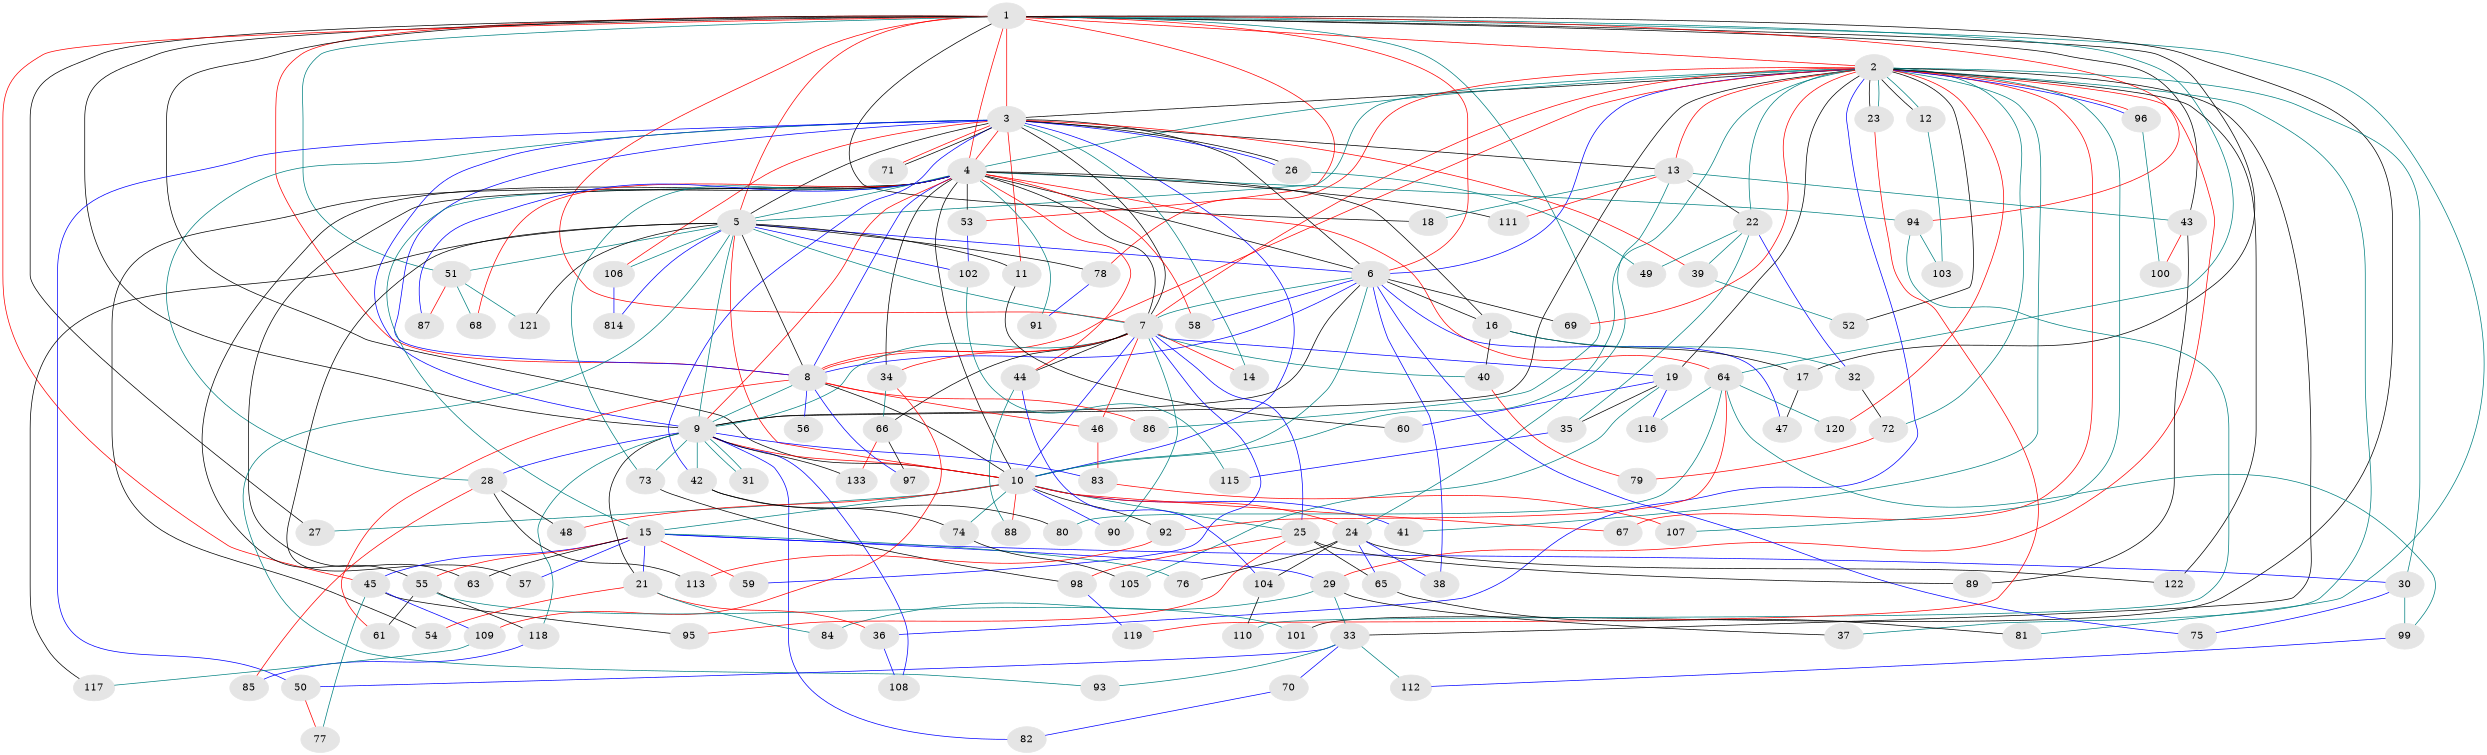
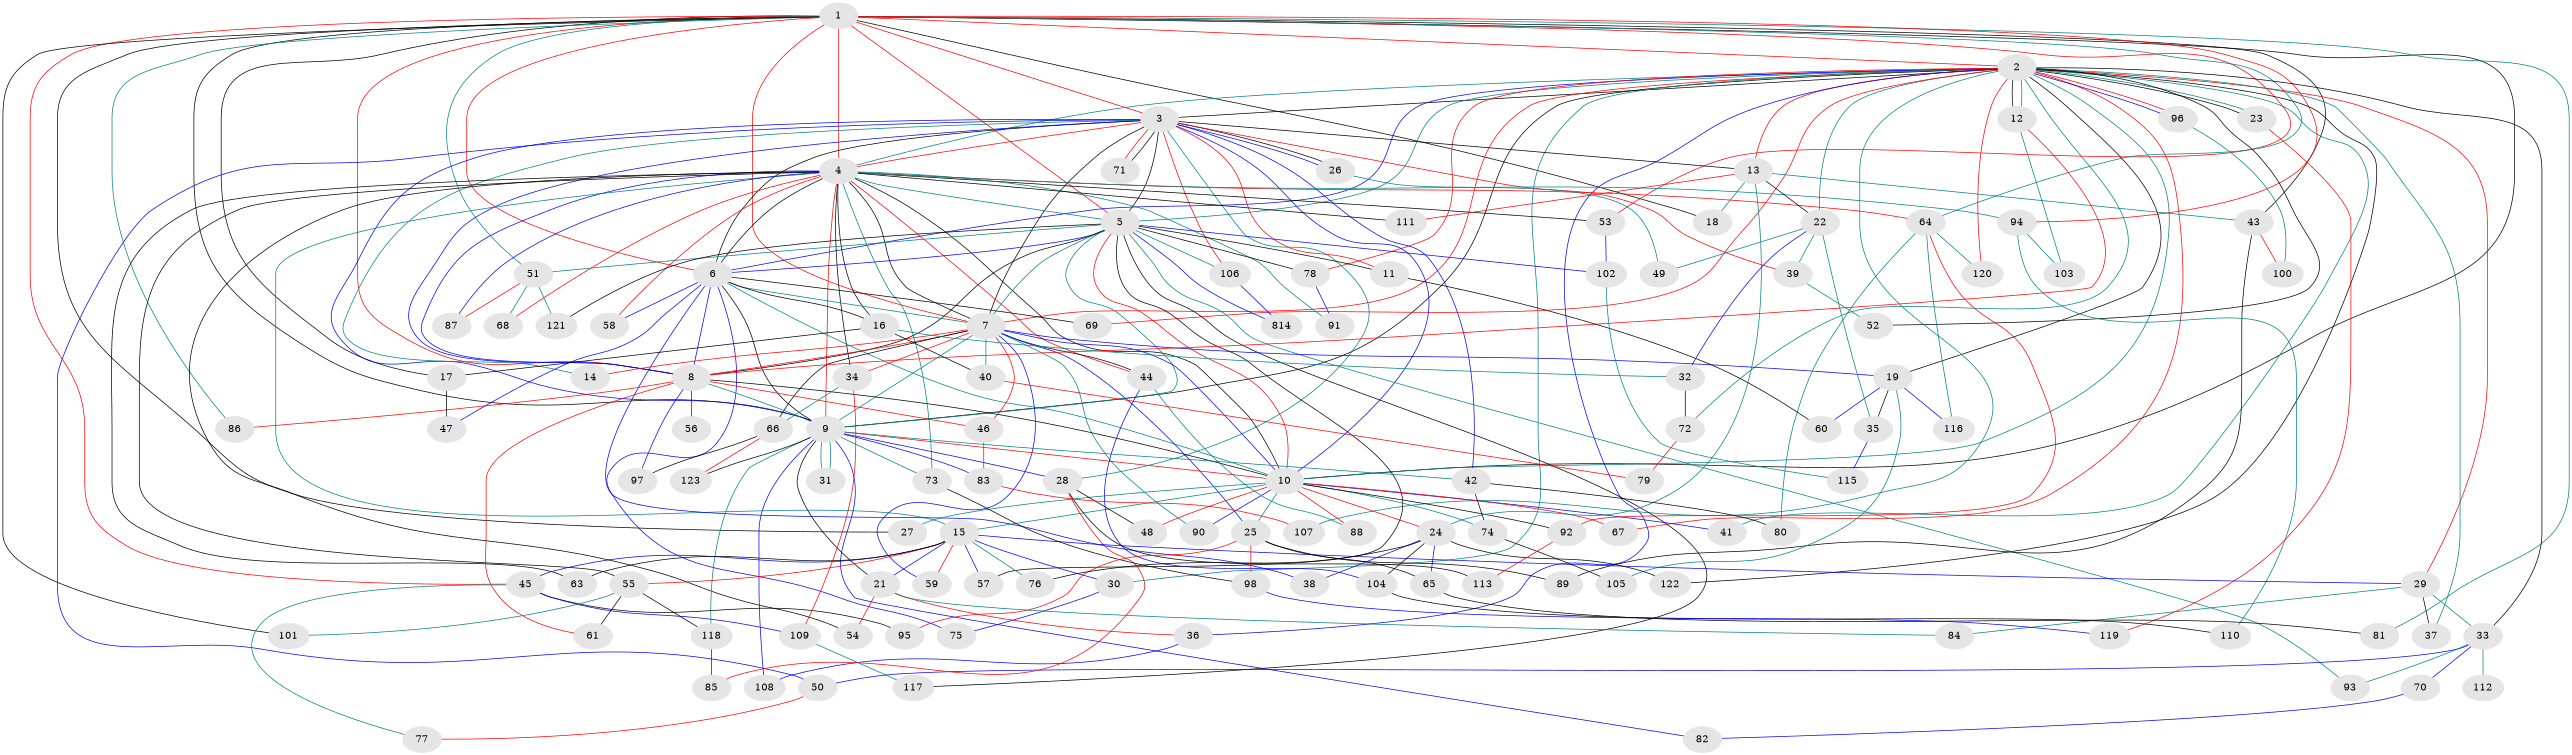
edge "2" -- "8": now "12" -- "8"
node "133": label "133" -> "123"
node "99": removed
